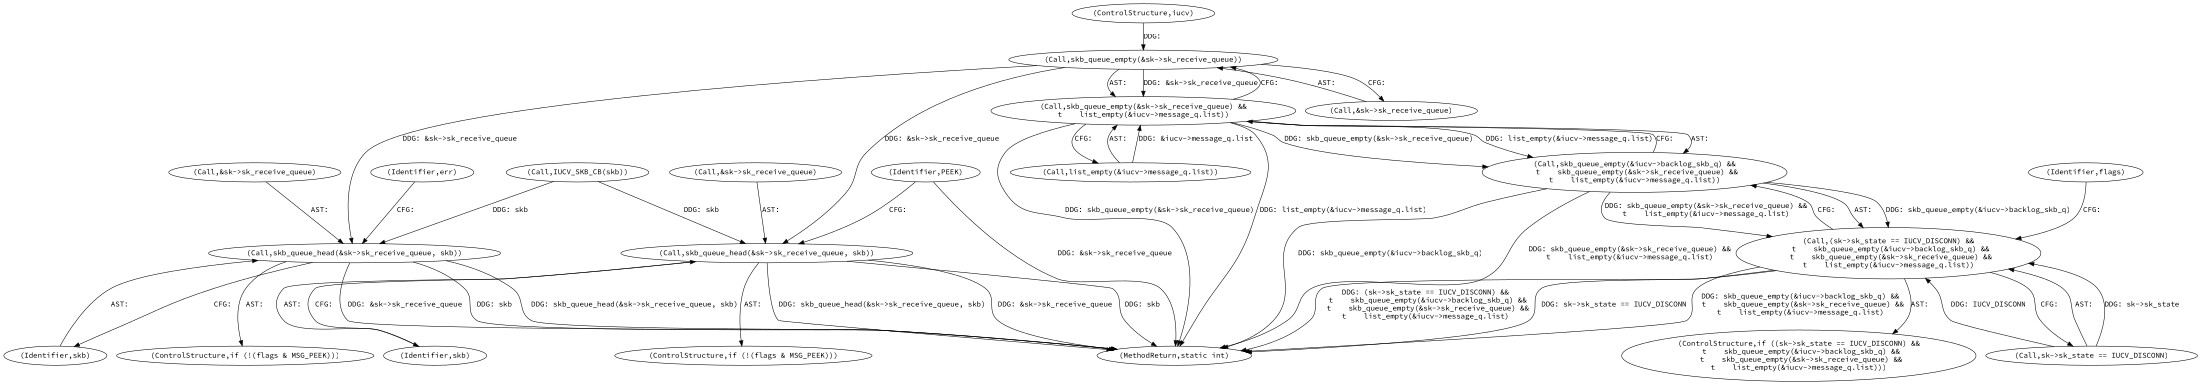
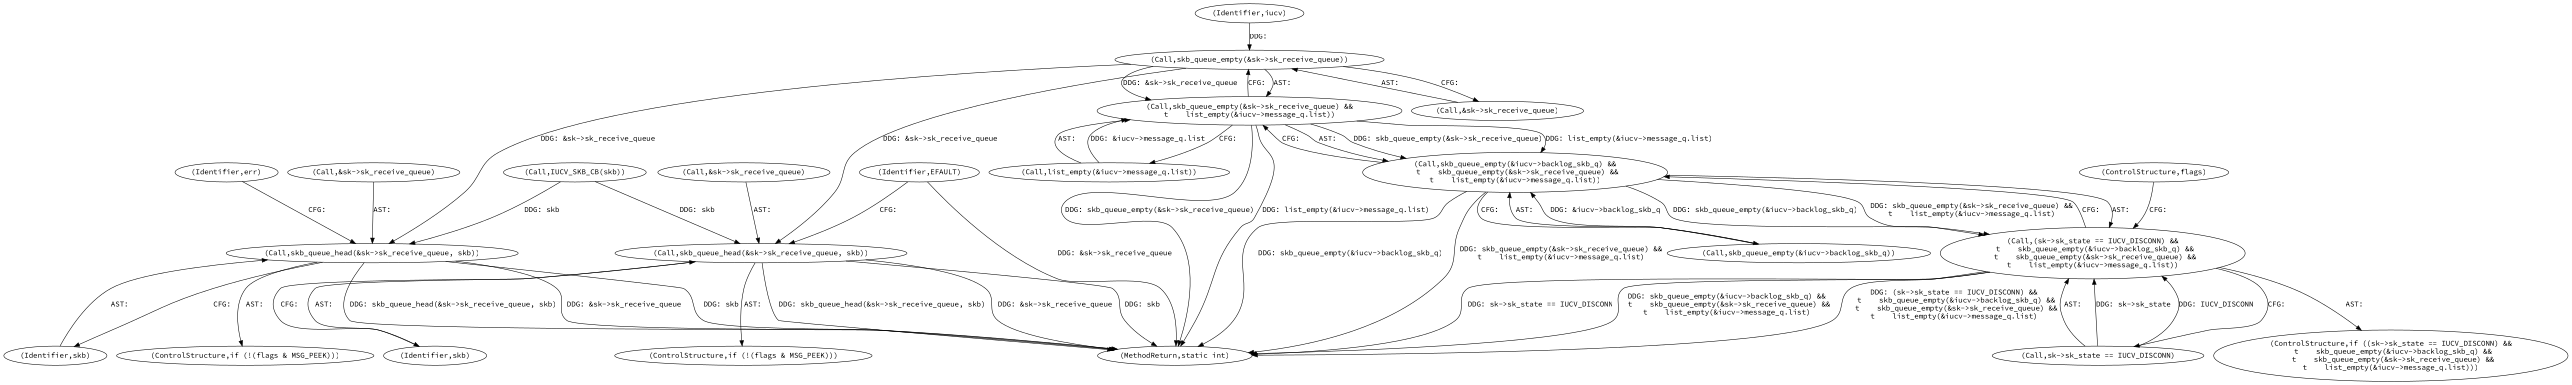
node "(ControlStructure,iucv)": label "(ControlStructure,iucv)" -> "(Identifier,iucv)"
node "(Identifier,PEEK)": label "(Identifier,PEEK)" -> "(Identifier,EFAULT)"
node "(Identifier,flags)": label "(Identifier,flags)" -> "(ControlStructure,flags)"
node "(Call,skb_queue_empty(&iucv->backlog_skb_q))": added
